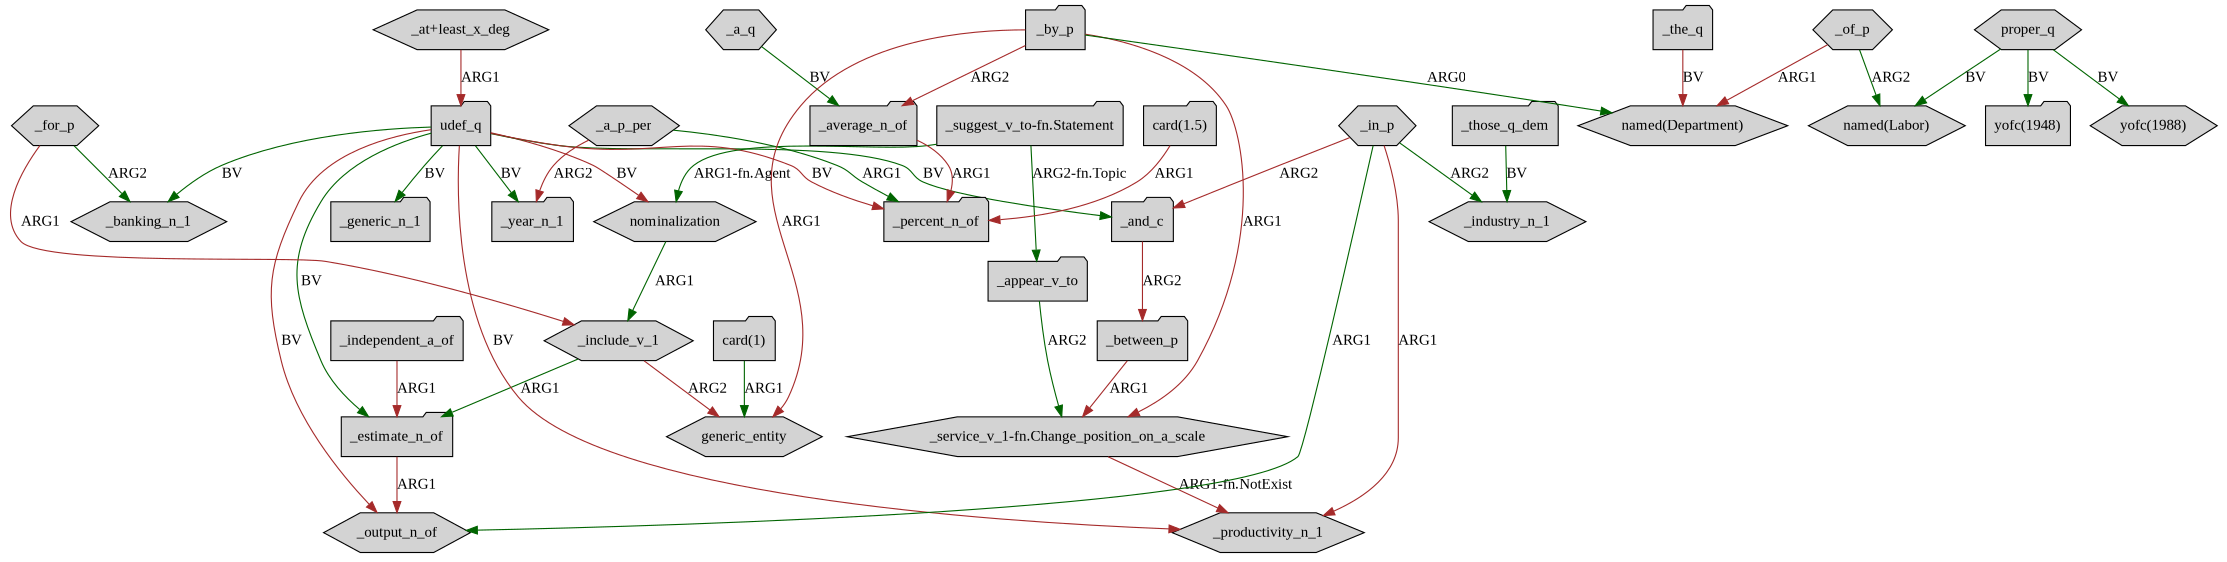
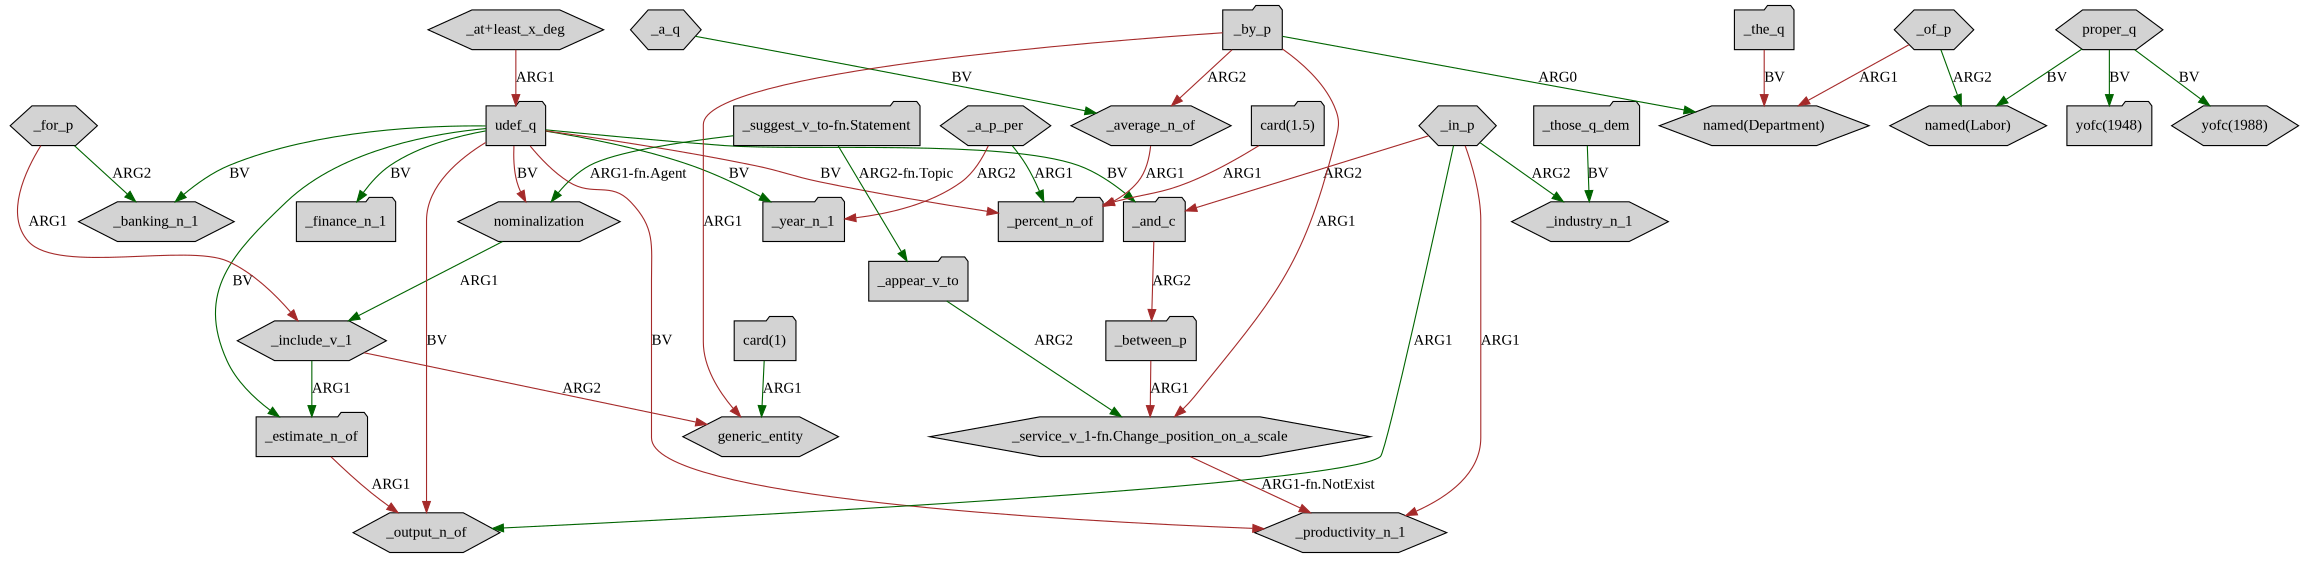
node "_average_n_of": shape folder -> hexagon
node "_generic_n_1": label "_generic_n_1" -> "_finance_n_1"
node "_independent_a_of": removed
